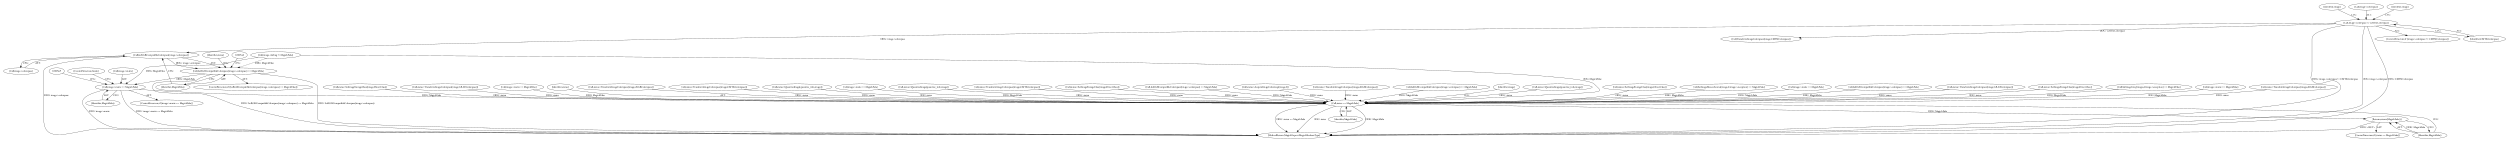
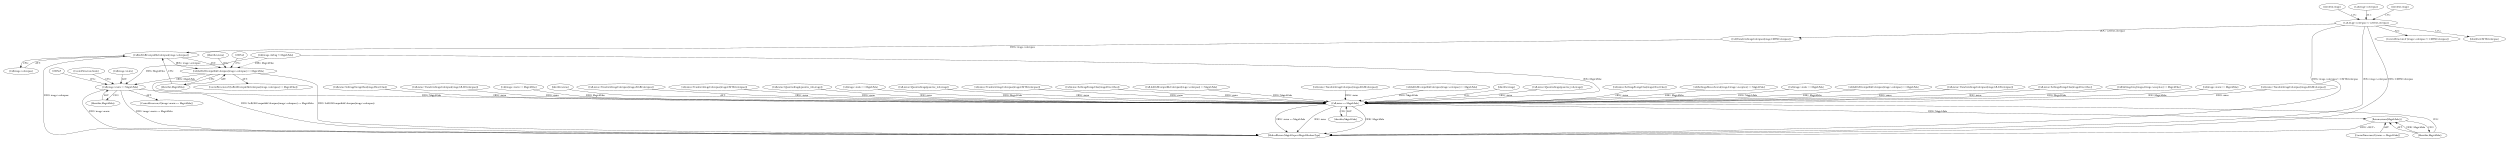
edge "(Identifier,CMYKColorspace)" -> "(Call,image->colorspace != CMYKColorspace)": removed, label "AST:"
edge "(Call,image->colorspace != CMYKColorspace)" -> "(Call,IssRGBCompatibleColorspace(image->colorspace))": now "(Call,TransformImageColorspace(image,CMYKColorspace))" -> "(Call,IssRGBCompatibleColorspace(image->colorspace))"
node "(Call,status=AcquireImageColormap(image,2))": removed
edge "(Return,return(MagickFalse);)" -> "(ControlStructure,if (status == MagickFalse))": reversed
